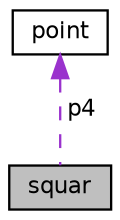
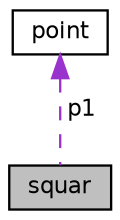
edge "squar" -> "point": label " p4" -> " p1"
